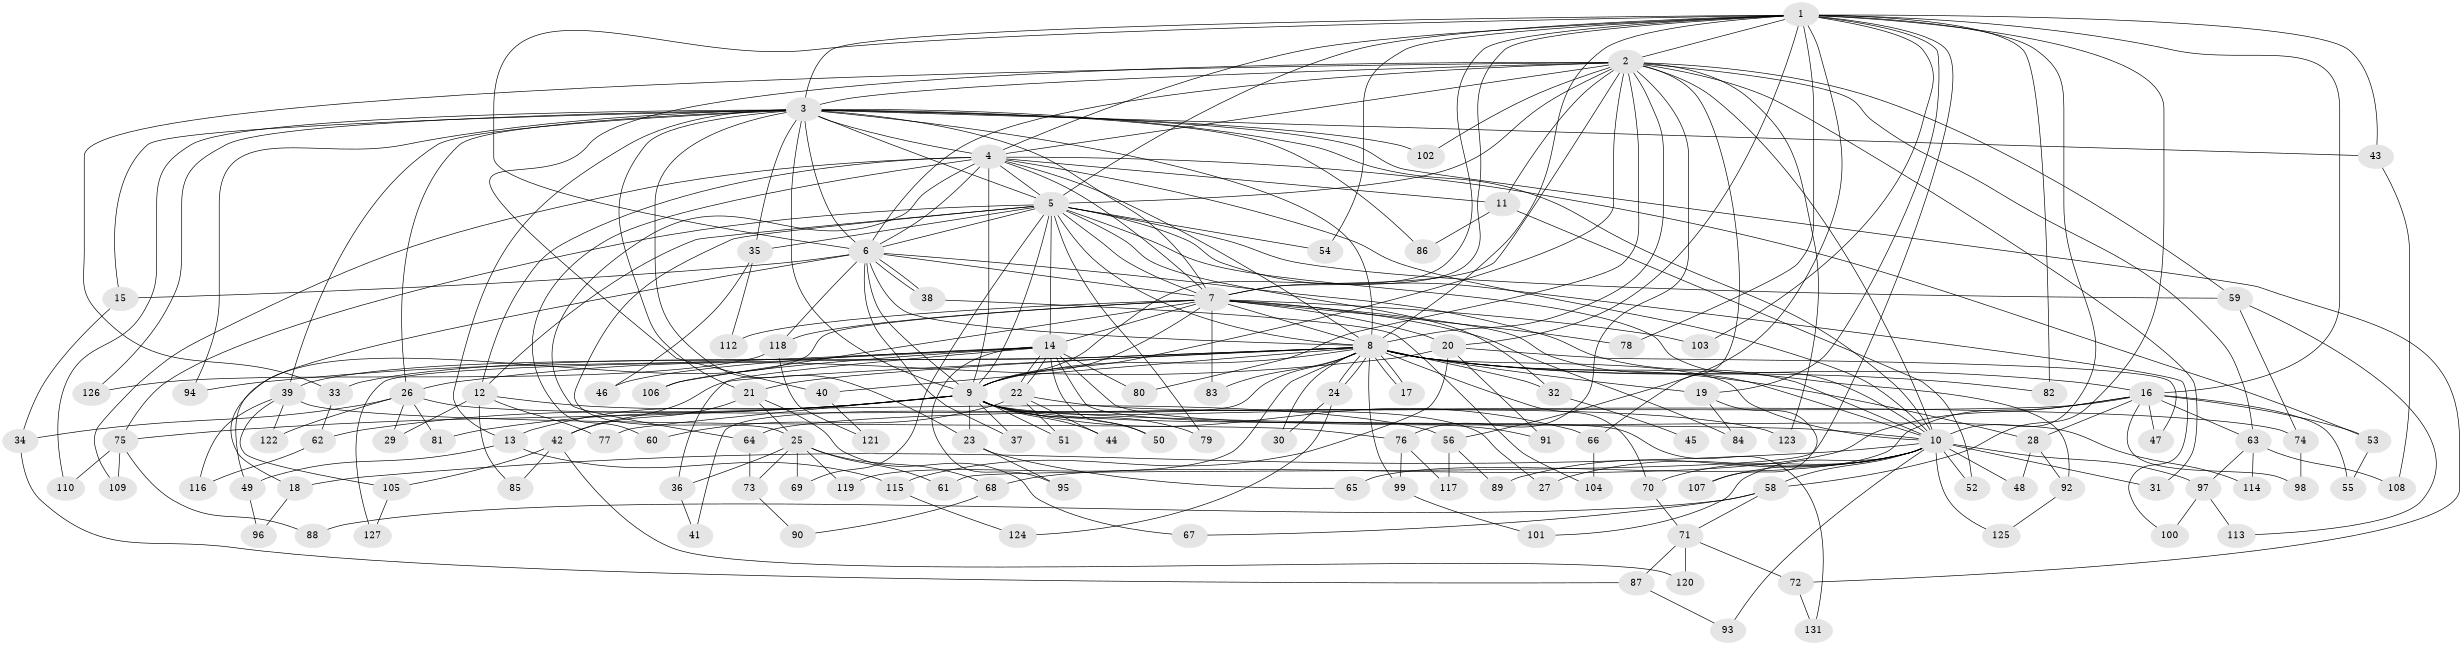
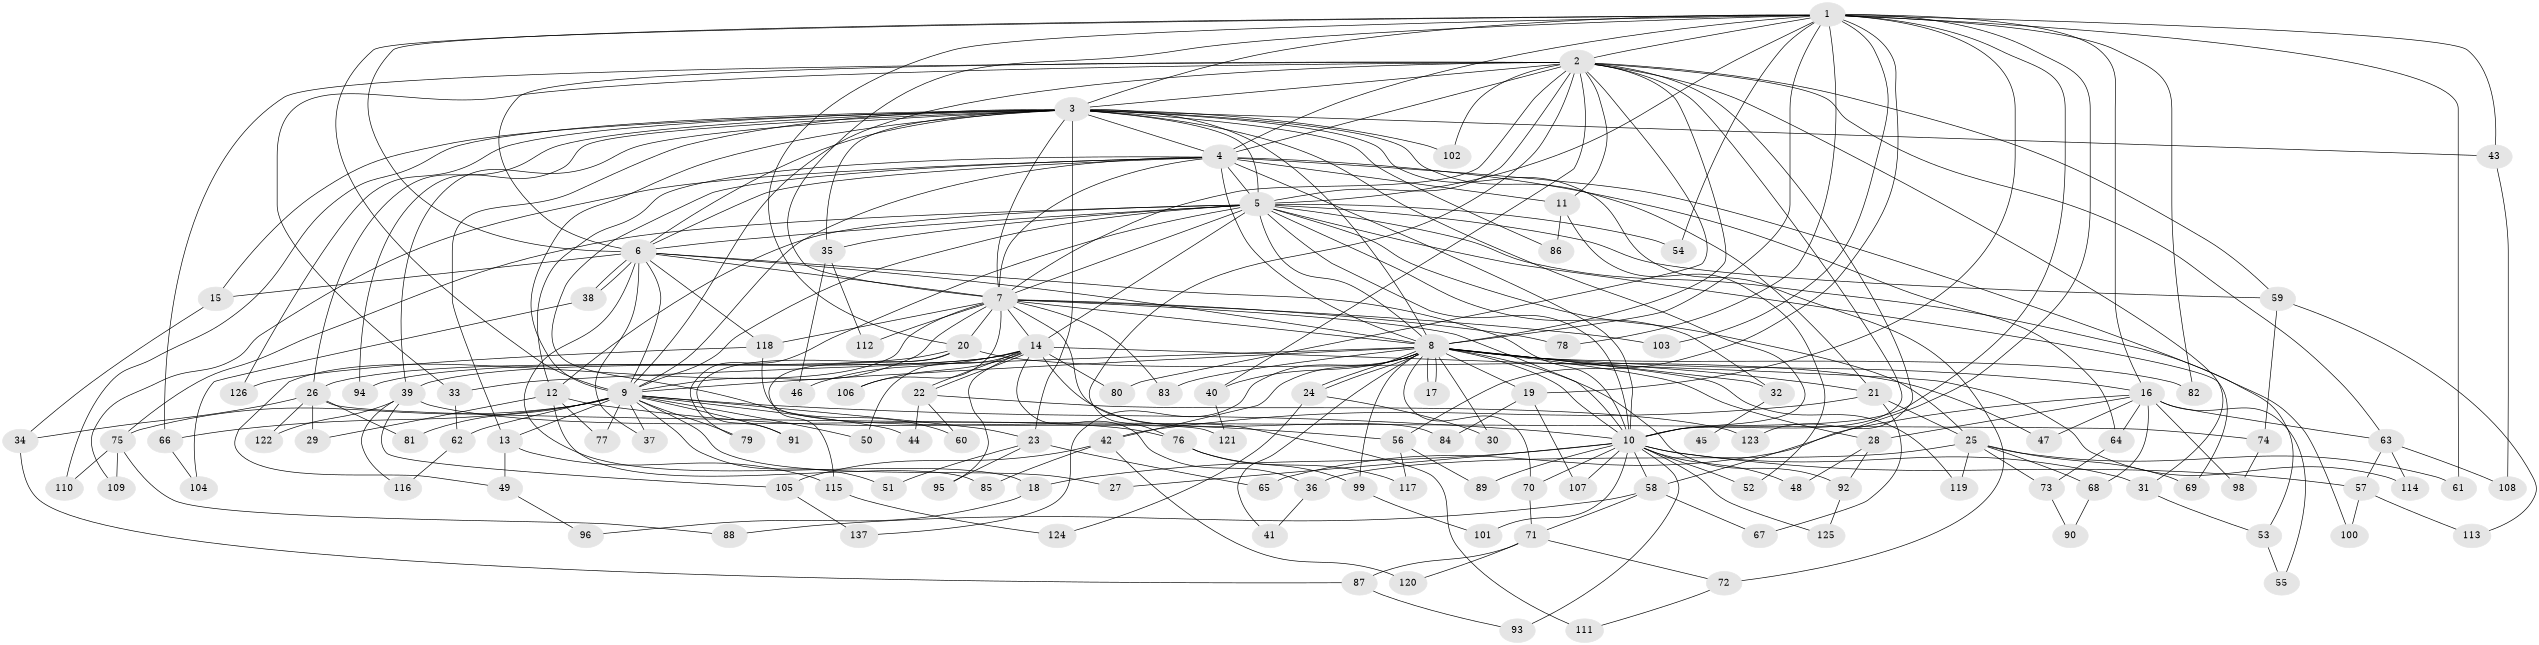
edge "16" -- "53": now "31" -- "53"
edge "22" -- "51": now "23" -- "51"
node "97": label "97" -> "57"
node "127": label "127" -> "137"
node "131": label "131" -> "111"
